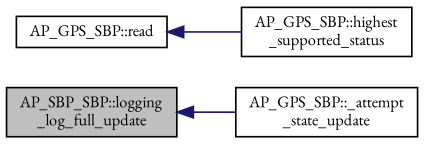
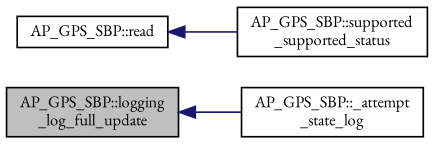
node "AP_GPS_SBP::highest _supported_status": label "AP_GPS_SBP::highest _supported_status" -> "AP_GPS_SBP::supported _supported_status"
node "AP_SBP_SBP::logging _log_full_update": label "AP_SBP_SBP::logging _log_full_update" -> "AP_GPS_SBP::logging _log_full_update"
node "AP_GPS_SBP::_attempt _state_update": label "AP_GPS_SBP::_attempt _state_update" -> "AP_GPS_SBP::_attempt _state_log"
